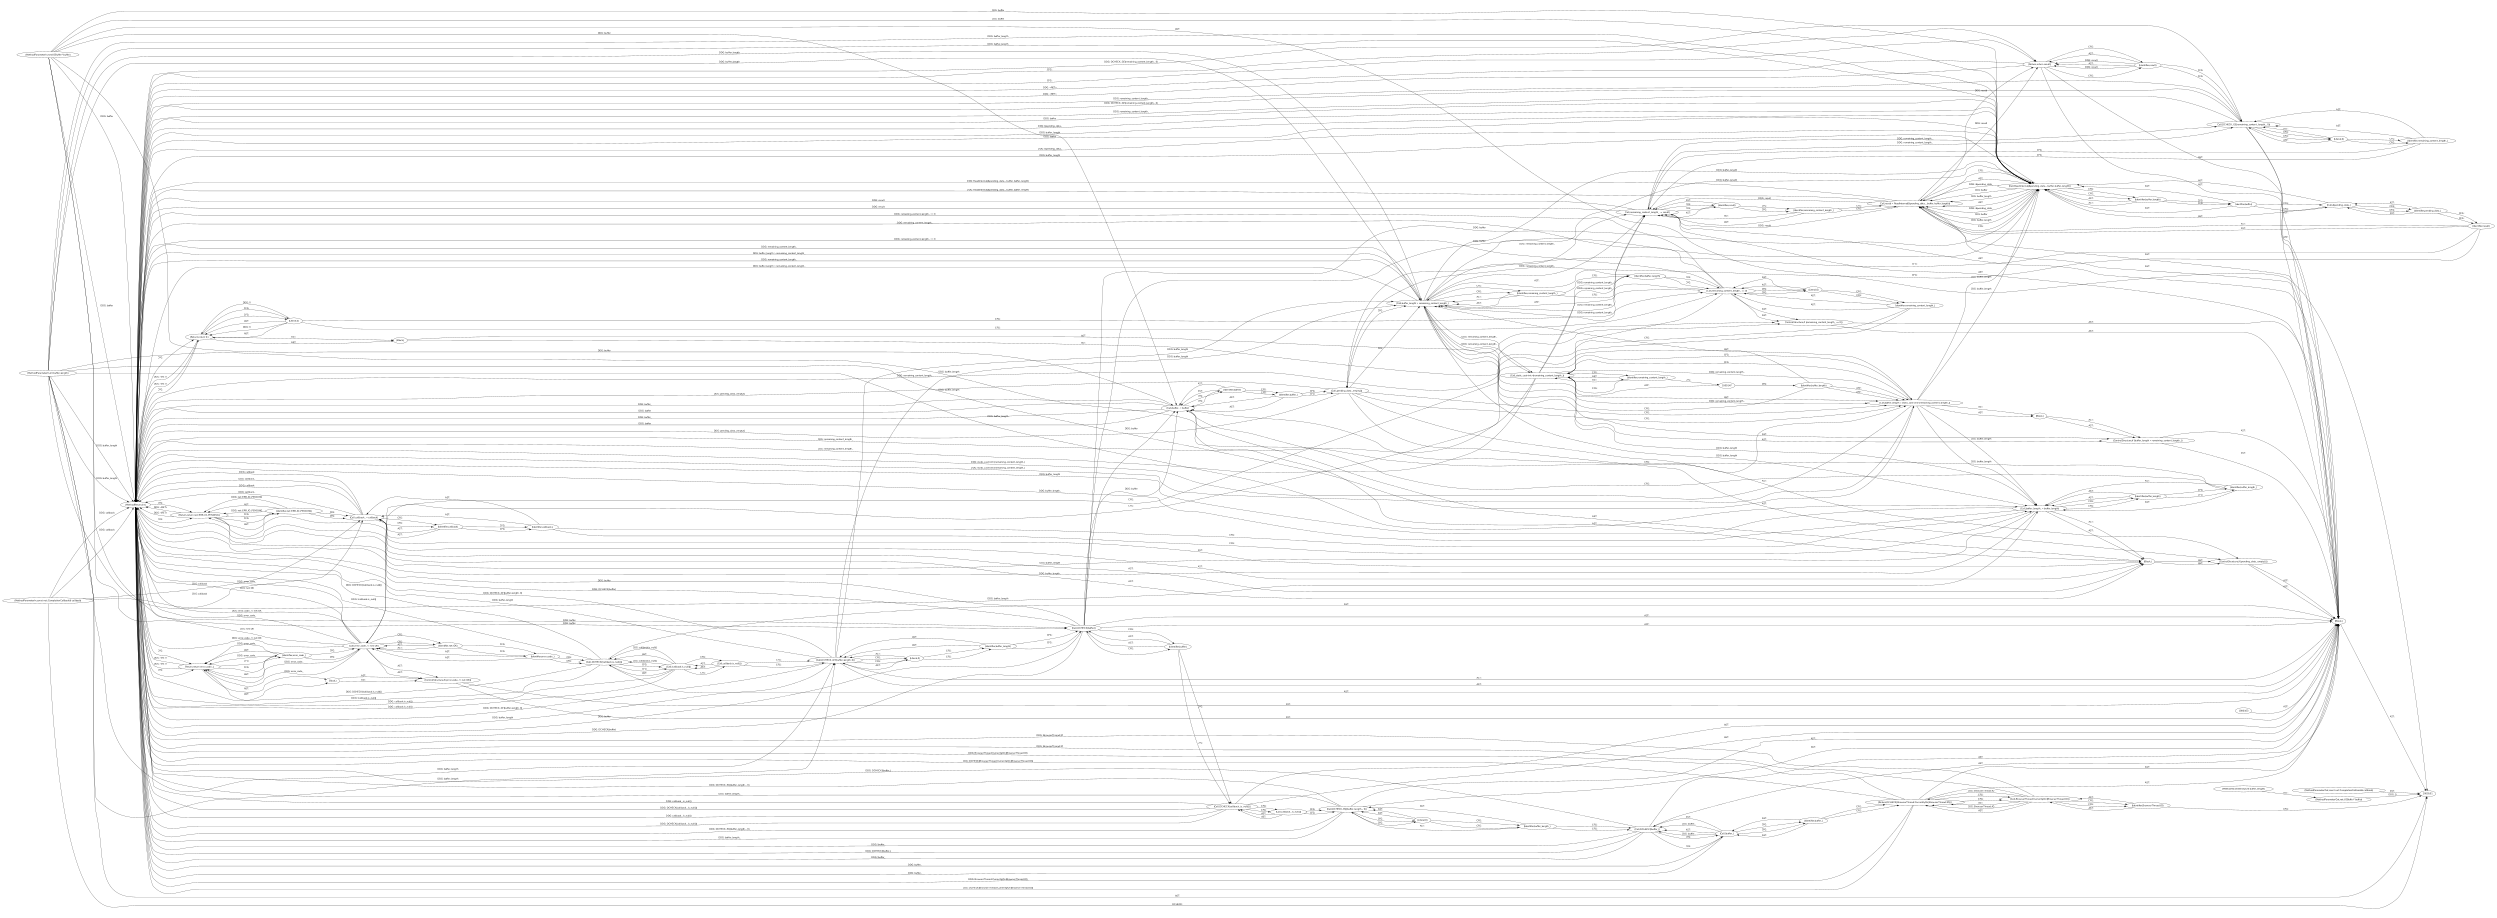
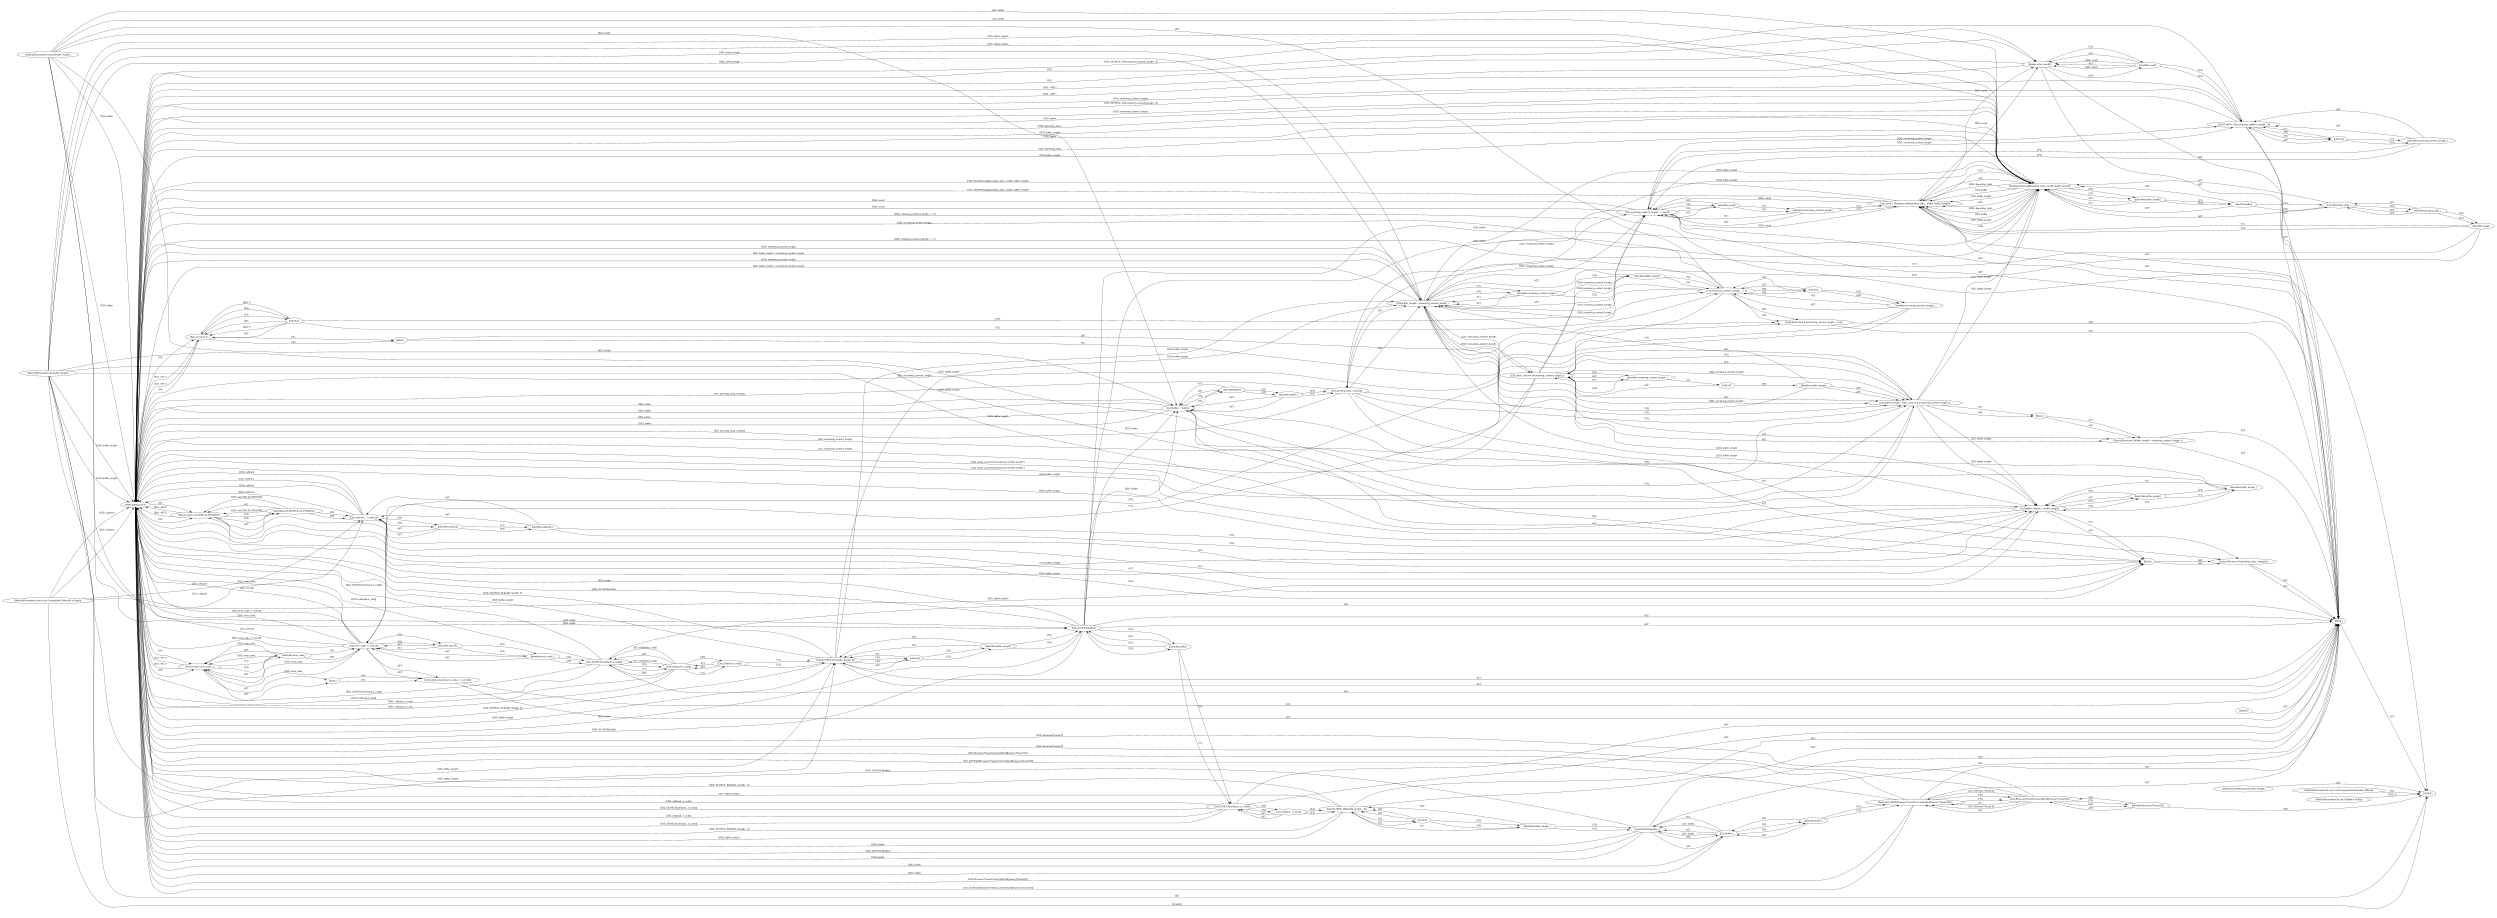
node "(Identifier,net::ERR_IO_PENDING)": label "(Identifier,net::ERR_IO_PENDING)" -> "(Identifier,net::DCHECK_IO_PENDING)"
edge "(MethodParameterOut,int buffer_length)" -> "(MethodParameterOut,net::IOBuffer* buffer)": now "(MethodParameterOut,int buffer_length)" -> "1000101"
